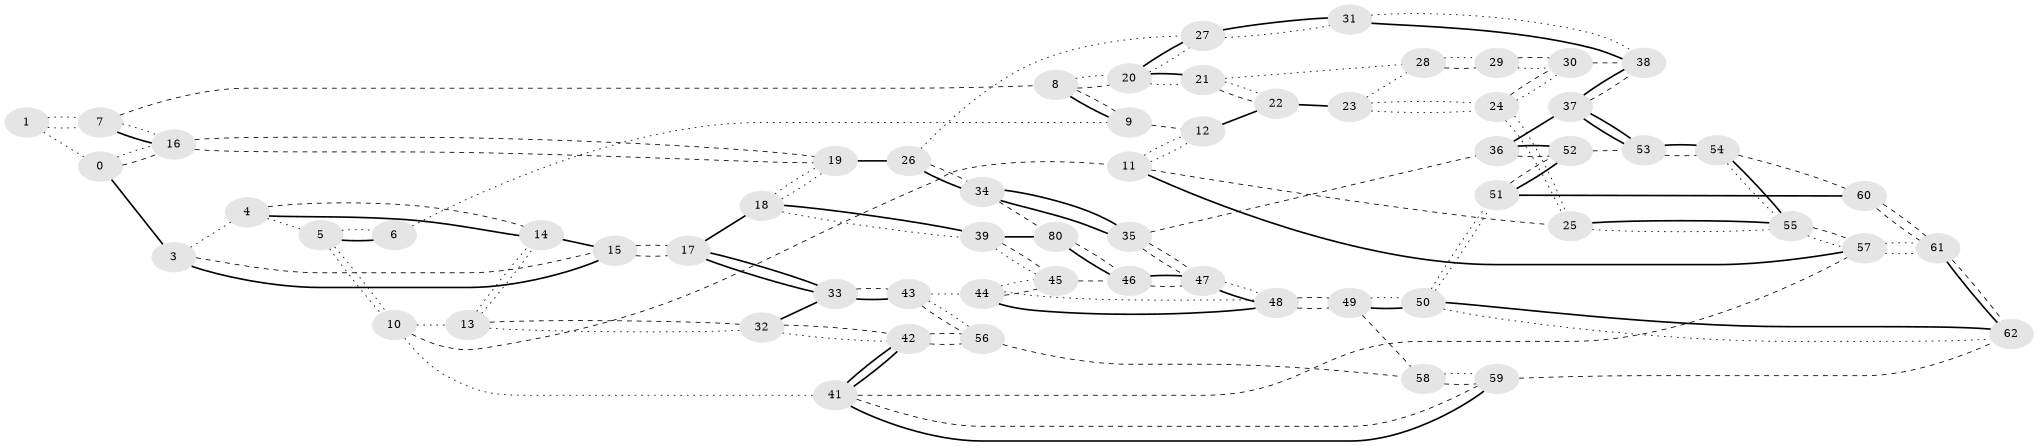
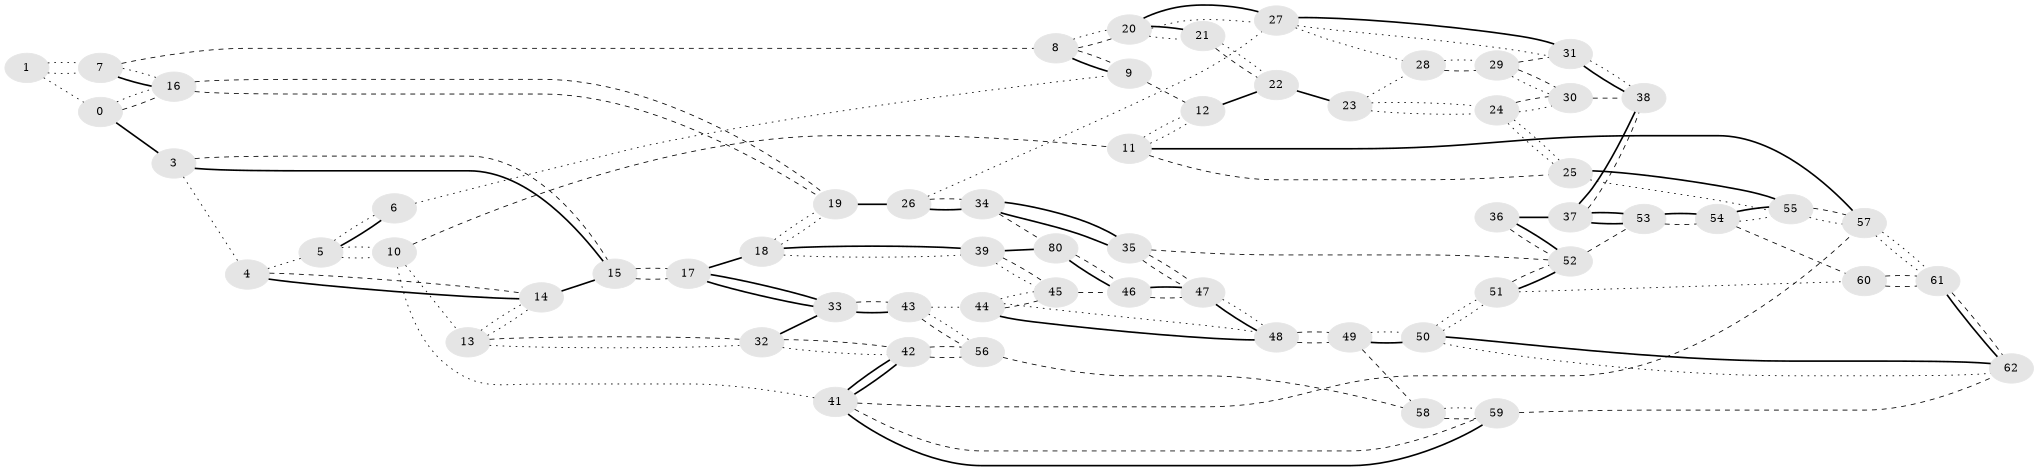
edge "31" -- "29": added
edge "28" -- "21": now "28" -- "27"
edge "36" -- "35": now "52" -- "35"
edge "51" -- "60": style bold -> dotted
